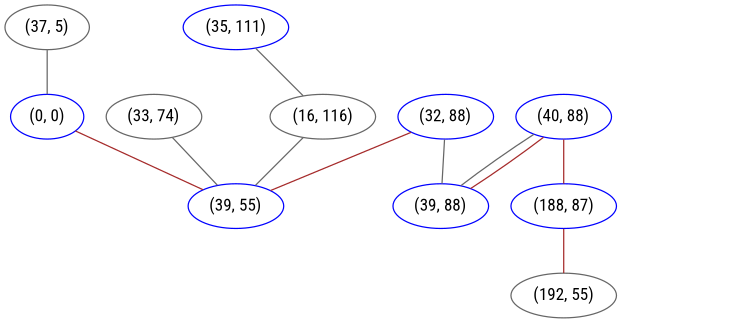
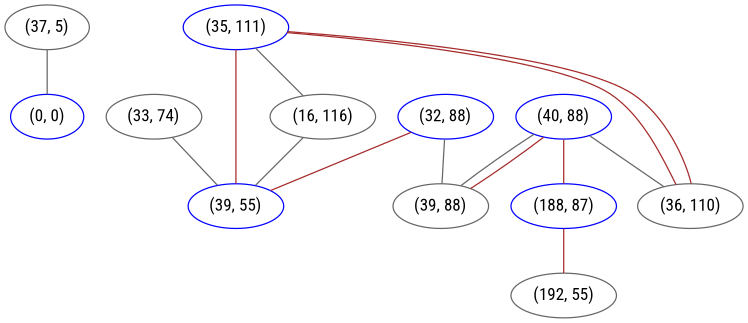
edge "(0, 0)" -- "(39, 55)": now "(35, 111)" -- "(39, 55)"
node "(39, 88)": color blue -> gray40
node "(36, 110)": added
